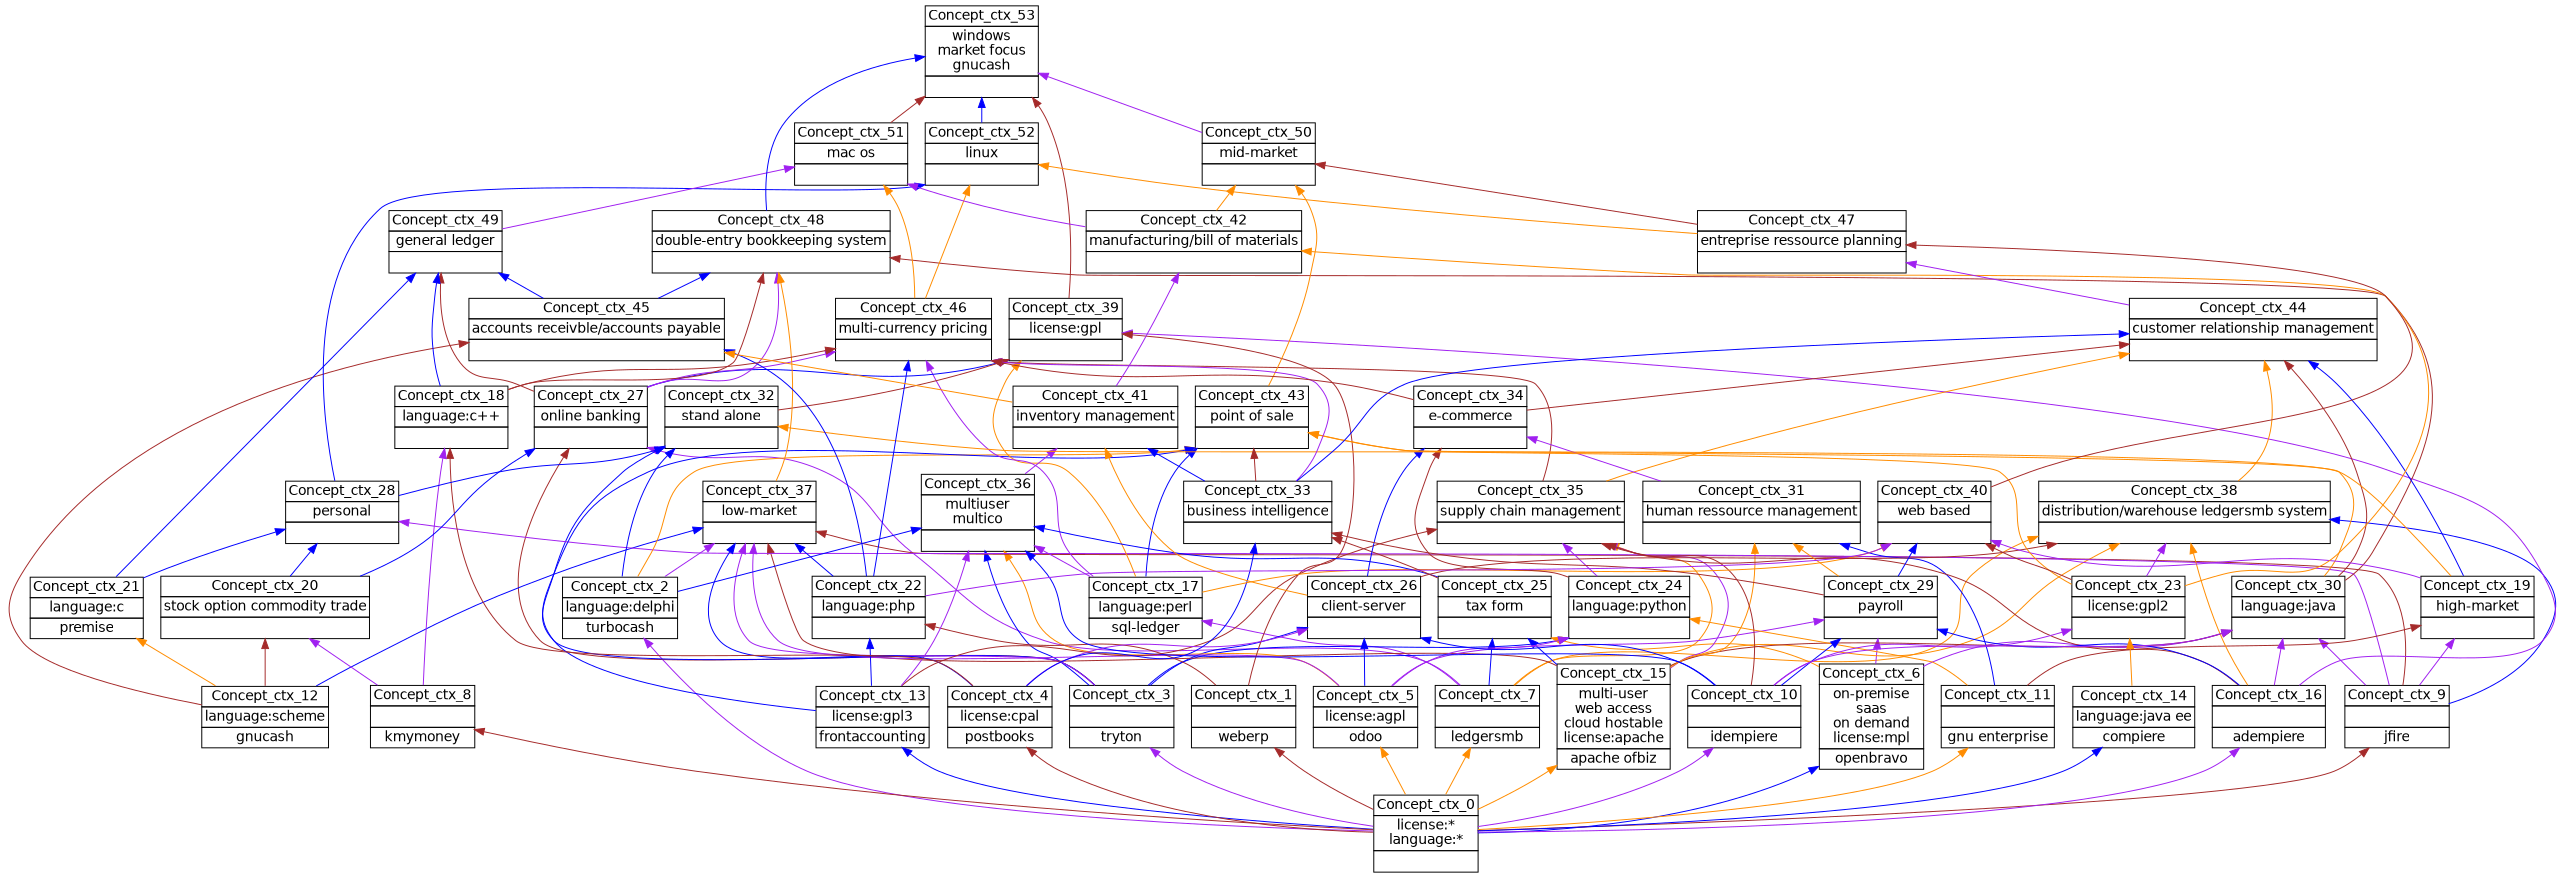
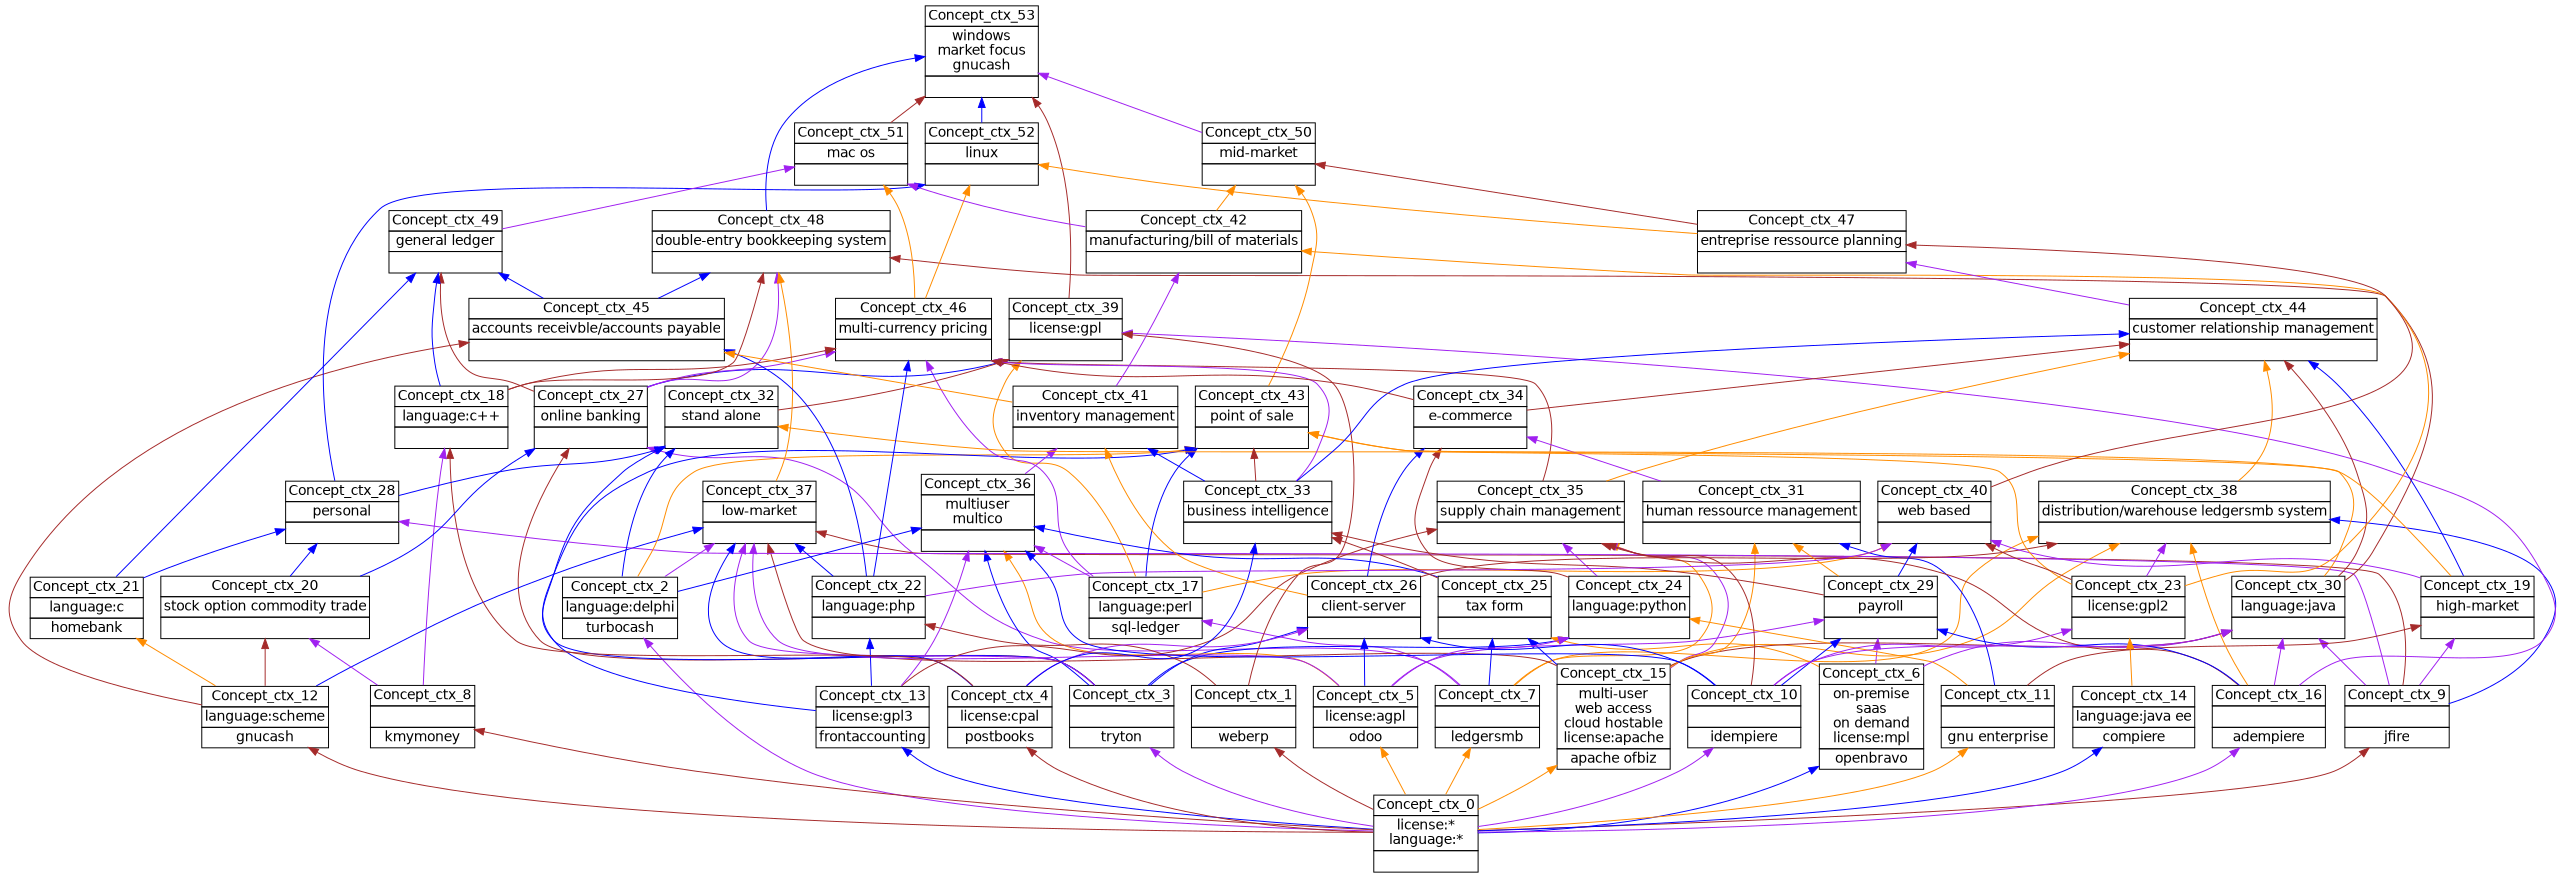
node "Concept_ctx_21": text "premise" -> "homebank"
edge "Concept_ctx_0" -> "Concept_ctx_12": added
